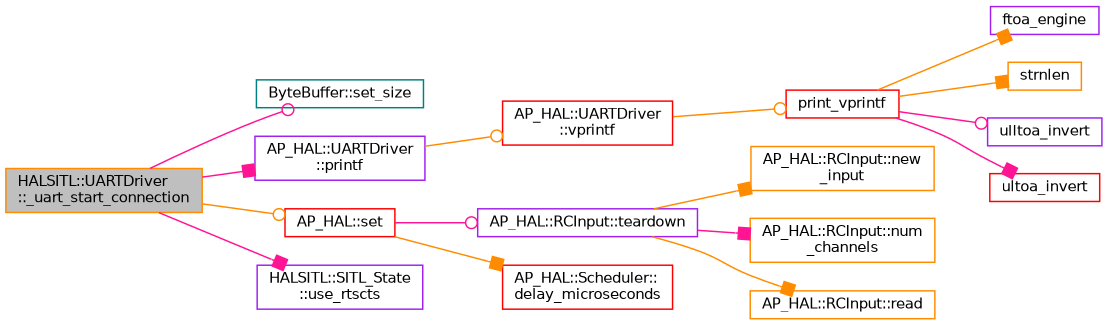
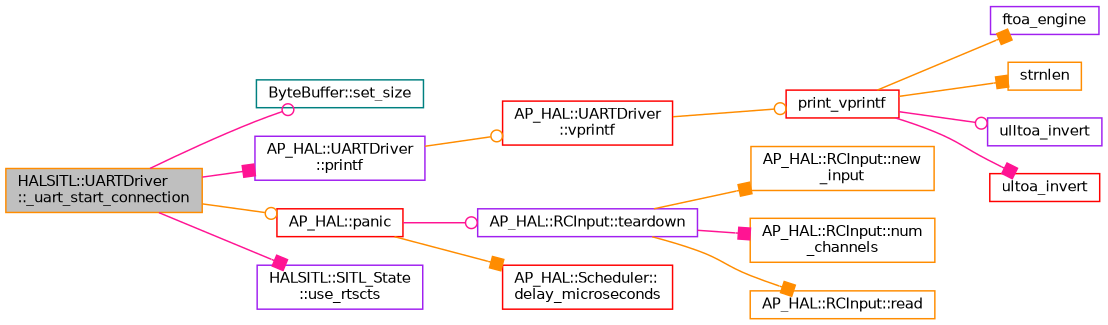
node "AP_HAL::set": label "AP_HAL::set" -> "AP_HAL::panic"
